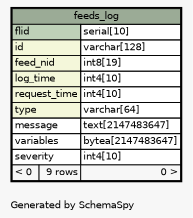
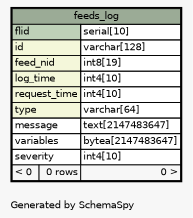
node "feeds_log": text "9 rows" -> "0 rows"
